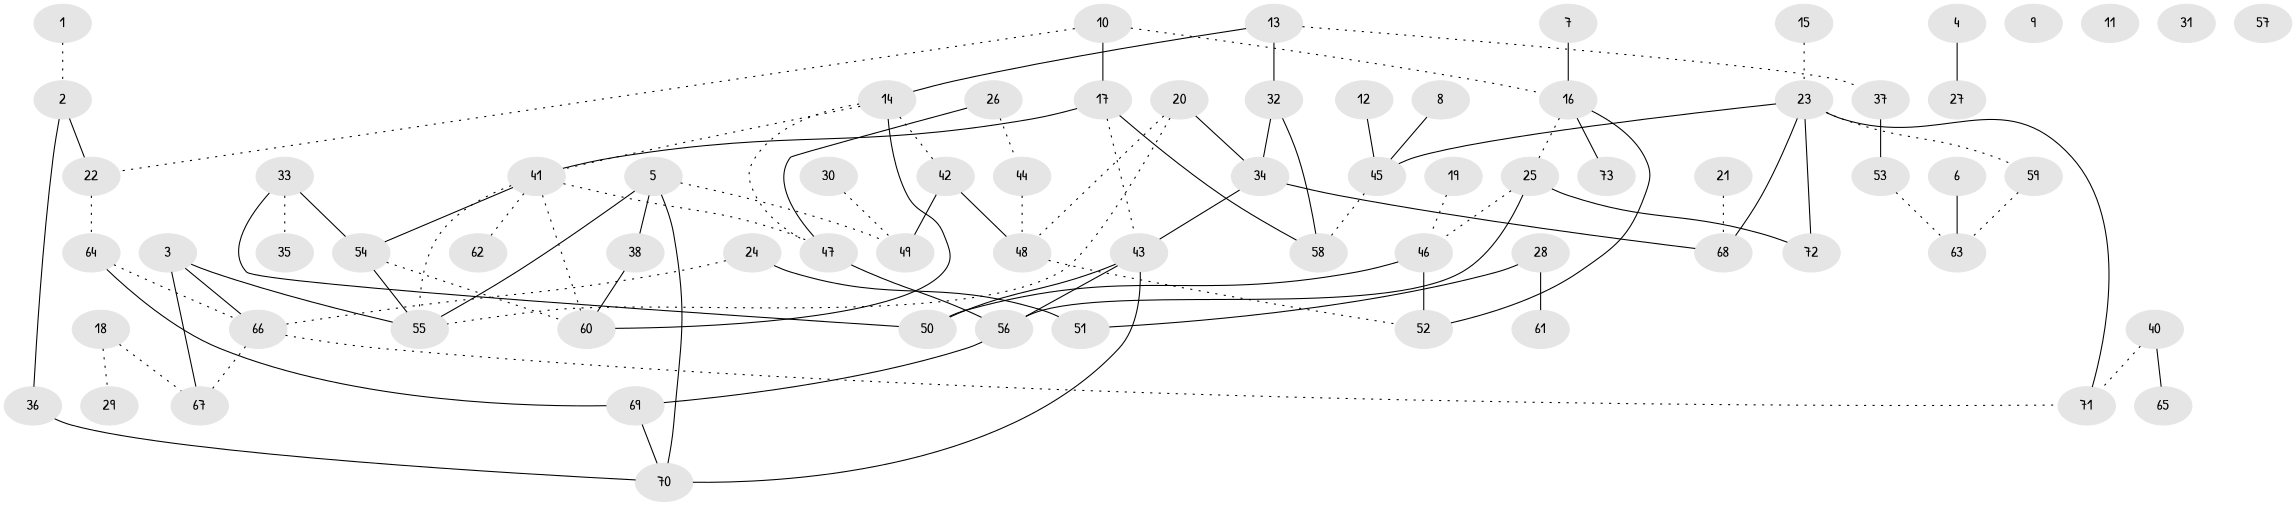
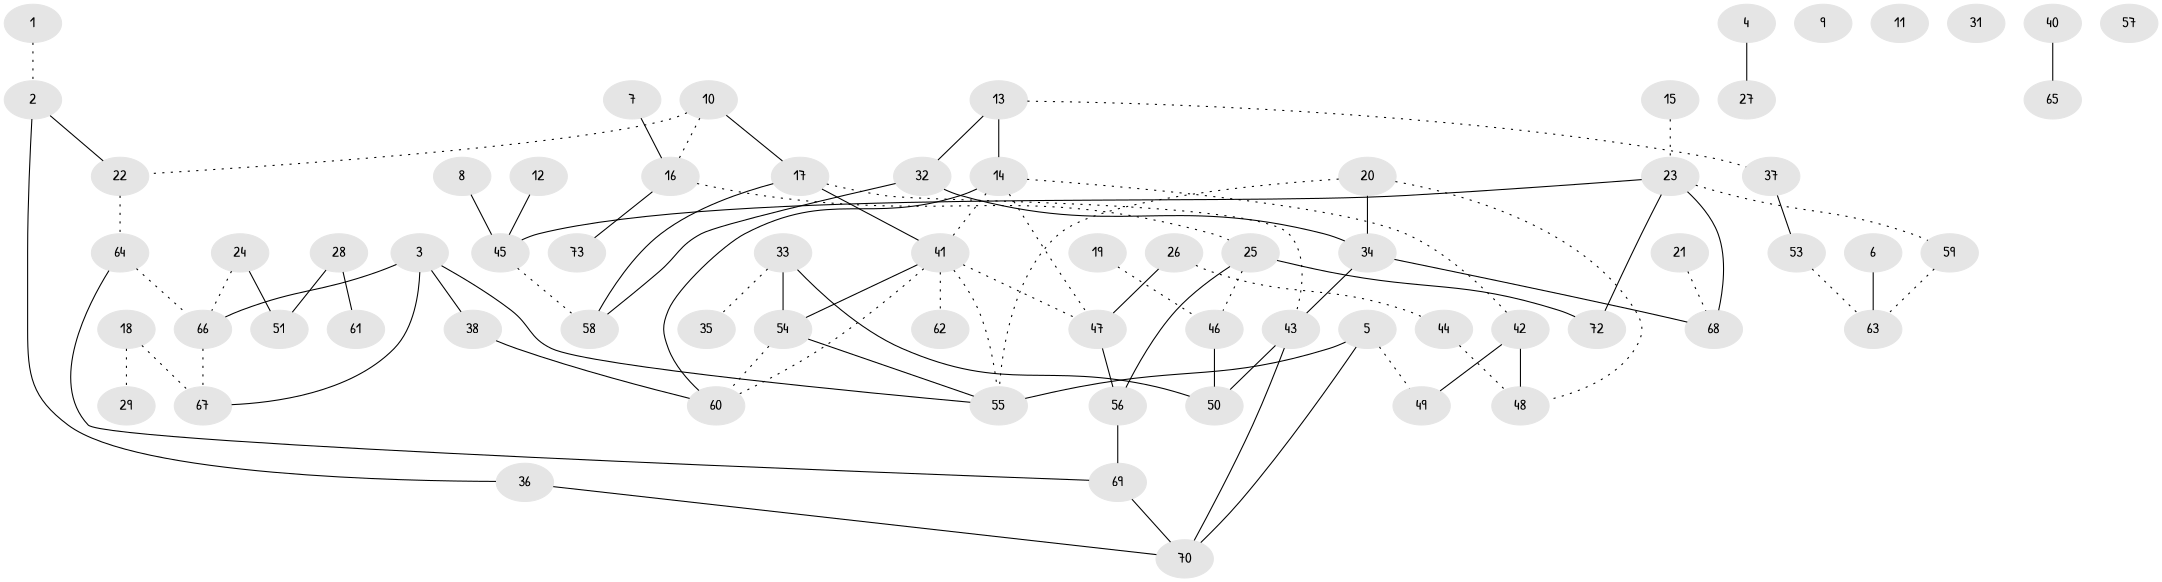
node "30": removed
edge "5" -- "38": now "3" -- "38"
edge "43" -- "56": removed
node "52": removed
node "71": removed
